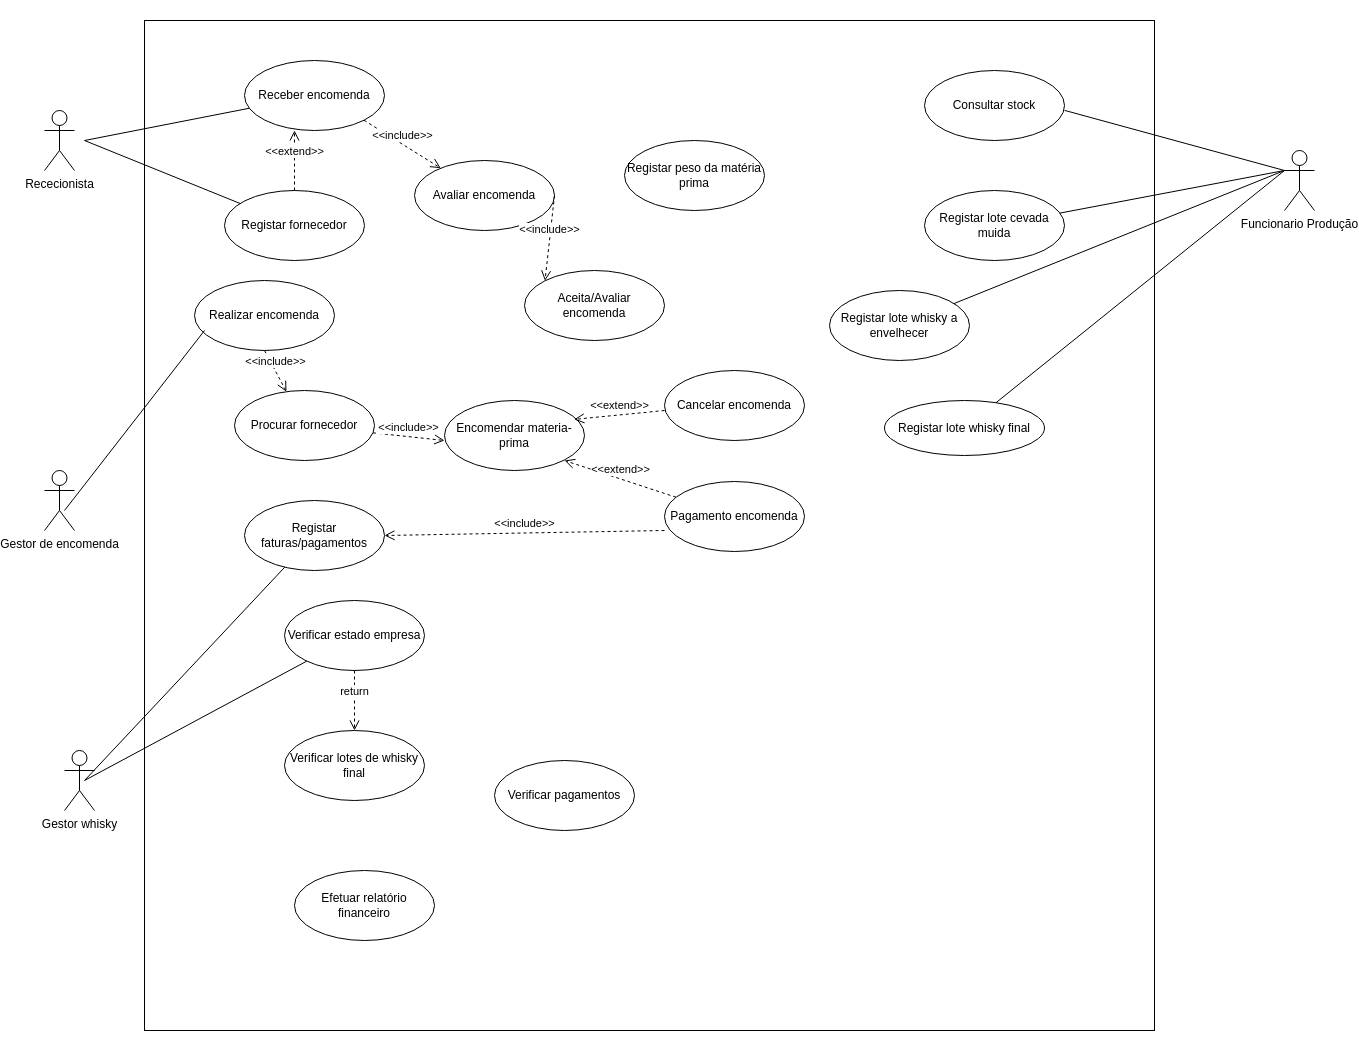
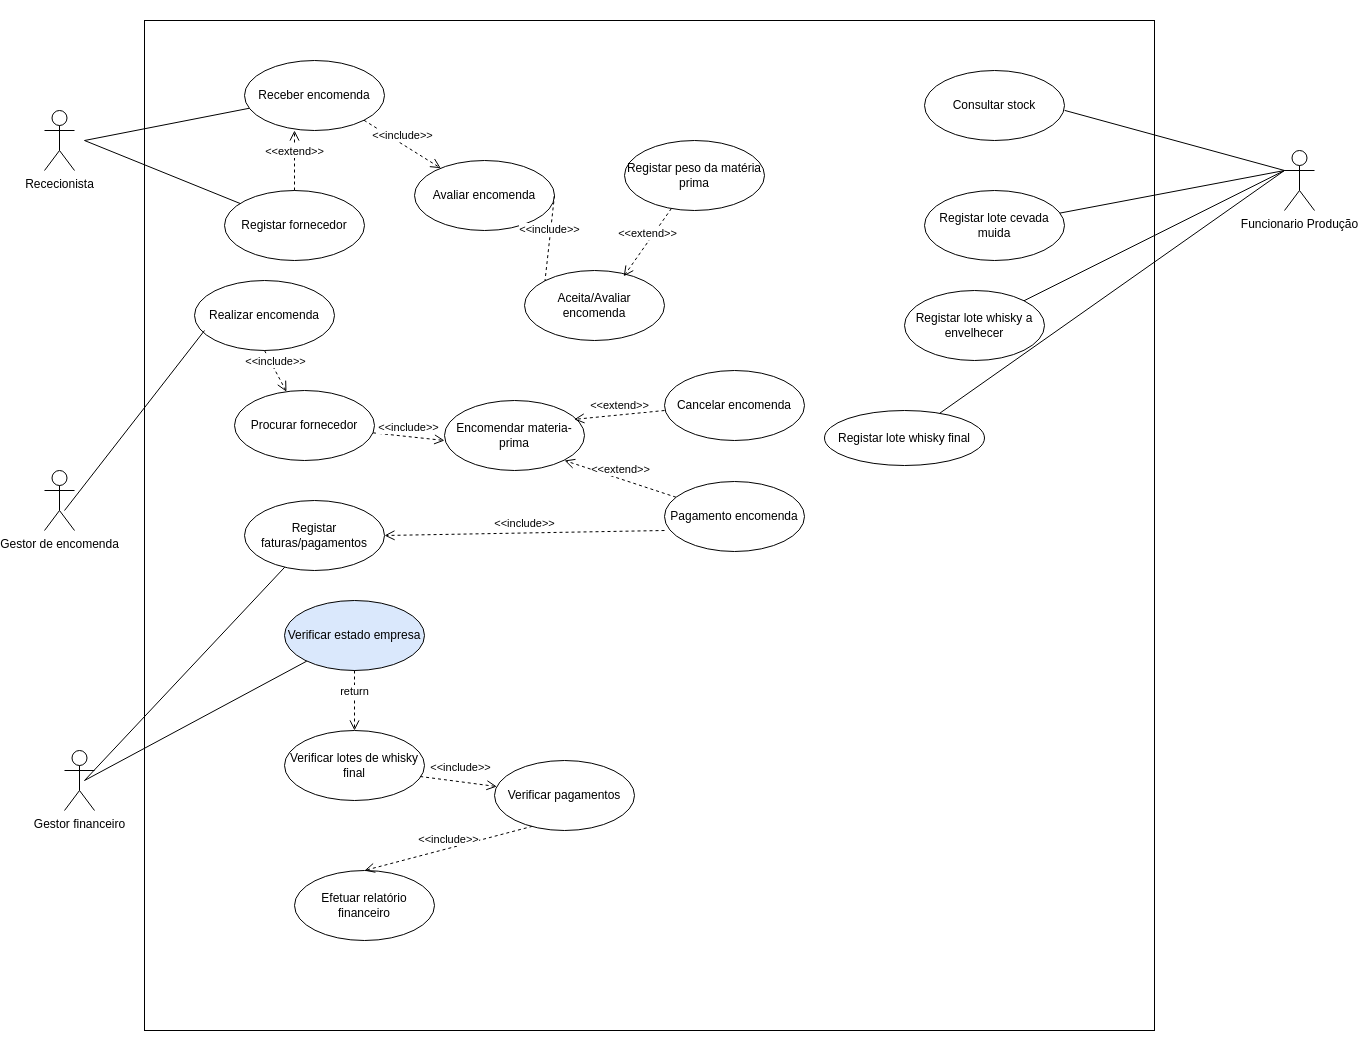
edge "Registar peso da matéria prima" -> "Aceita/Avaliar encomenda": added, label "<<extend>>"
edge "Avaliar encomenda" -> "Aceita/Avaliar encomenda": arrowhead open -> none
node "Registar lote whisky a envelhecer": moved (900, 326) -> (975, 326)
node "Registar lote whisky final": moved (965, 428) -> (905, 438)
node "Verificar estado empresa": fillcolor #ffffff -> #dae8fc
edge "Verificar lotes de whisky final" -> "Verificar pagamentos": added, label "<<include>>"
node "Gestor whisky": label "Gestor whisky" -> "Gestor financeiro"
edge "Verificar pagamentos" -> "Efetuar relatório financeiro": added, label "<<include>>"
